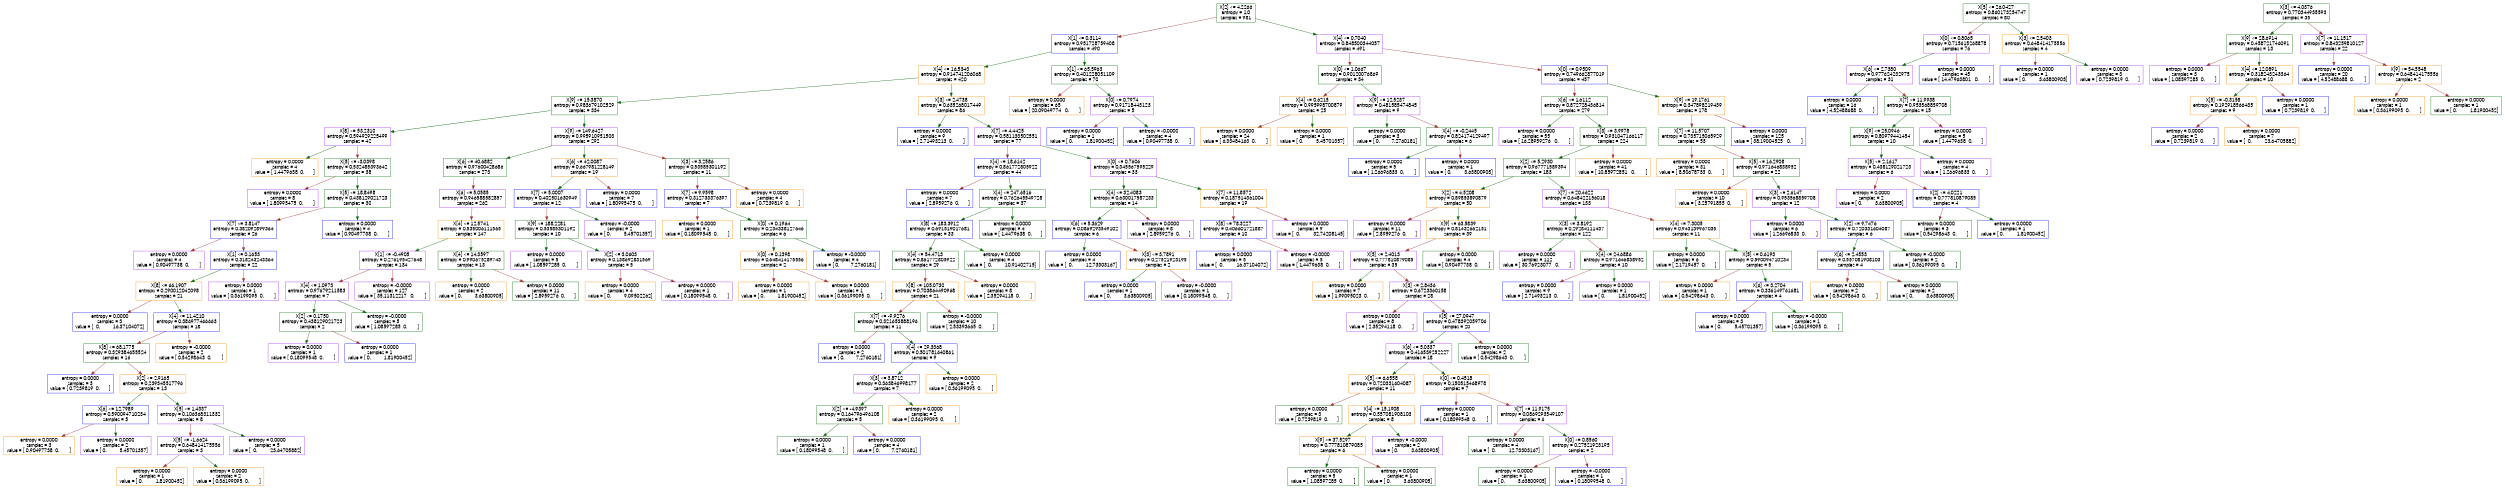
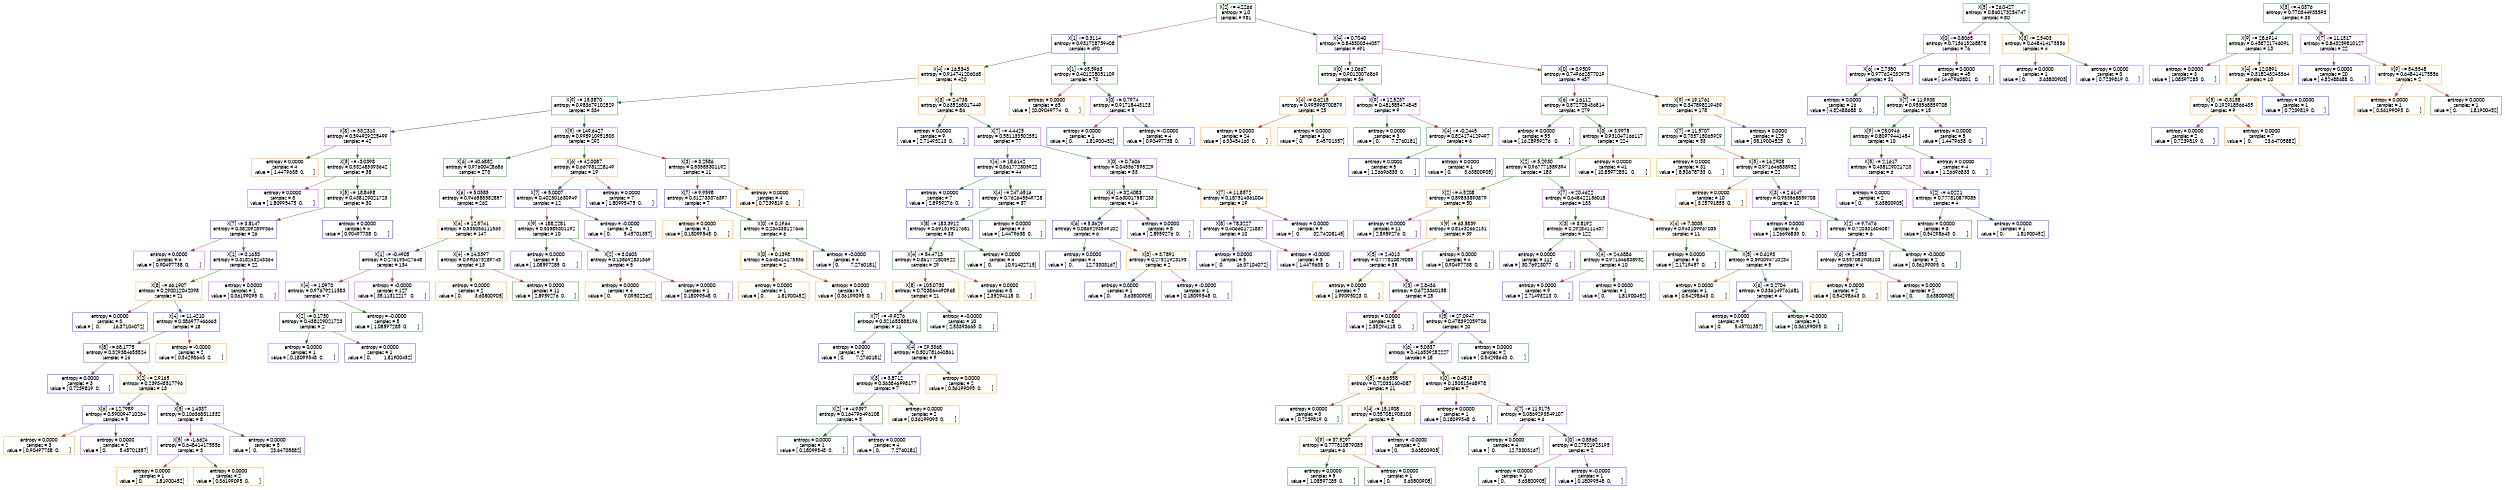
node "entropy = 0.0000 samples = 5 value = [ 1.4479638  0.       ]": color purple -> blue
edge "X[4] <= 18.6142 entropy = 0.861772805922 samples = 44" -> "entropy = 0.0000 samples = 7 value = [ 2.8959276  0.       ]": color brown -> darkgreen
node "X[4] <= 12.5741 entropy = 0.535006111565 samples = 147": label "X[4] <= 12.5741 entropy = 0.535006111565 samples = 147" -> "X[4] <= 12.5741 entropy = 0.535056111565 samples = 147"
